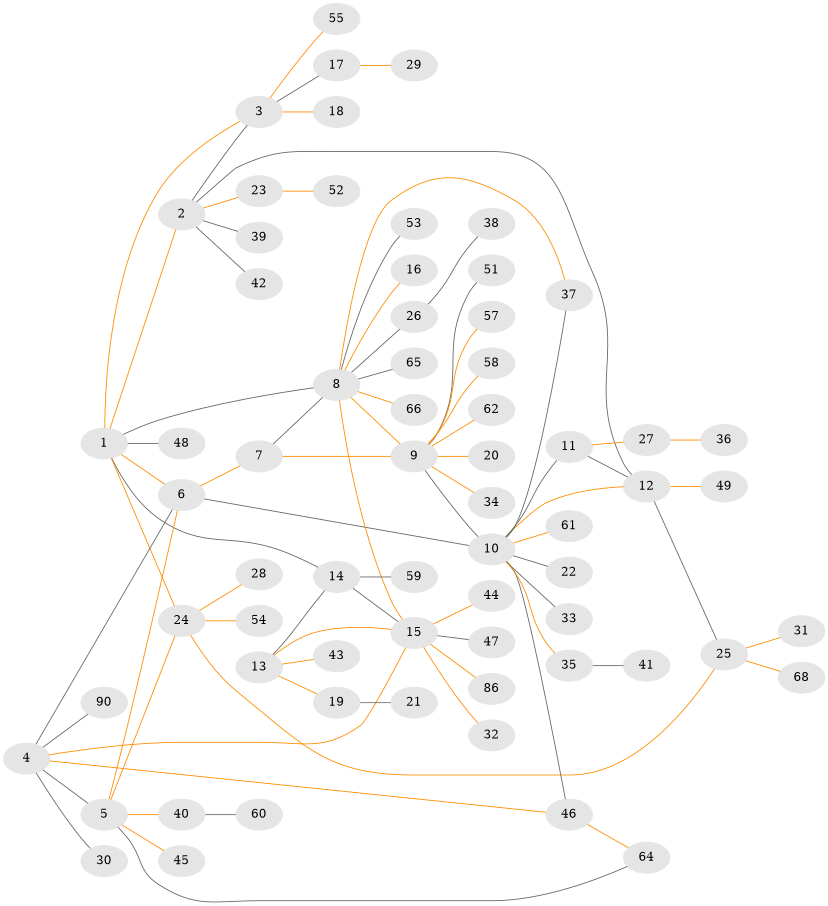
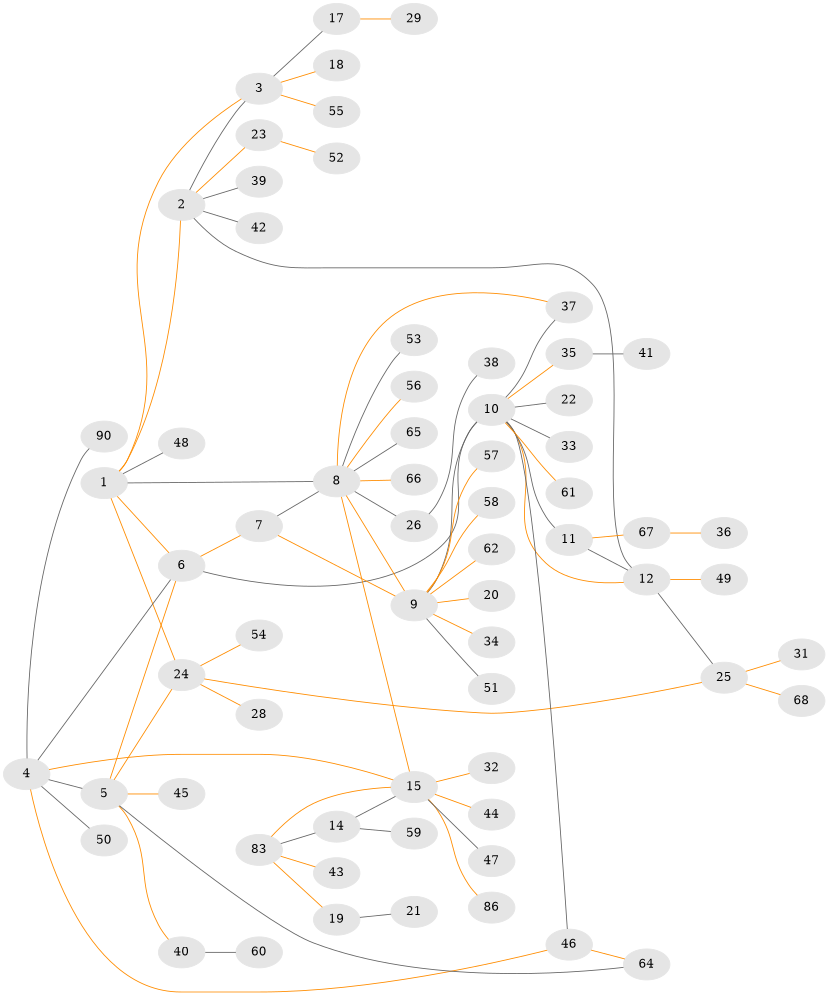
node "16": label "16" -> "56"
node "27": label "27" -> "67"
edge "1" -- "14": removed
node "13": label "13" -> "83"
node "30": label "30" -> "50"
